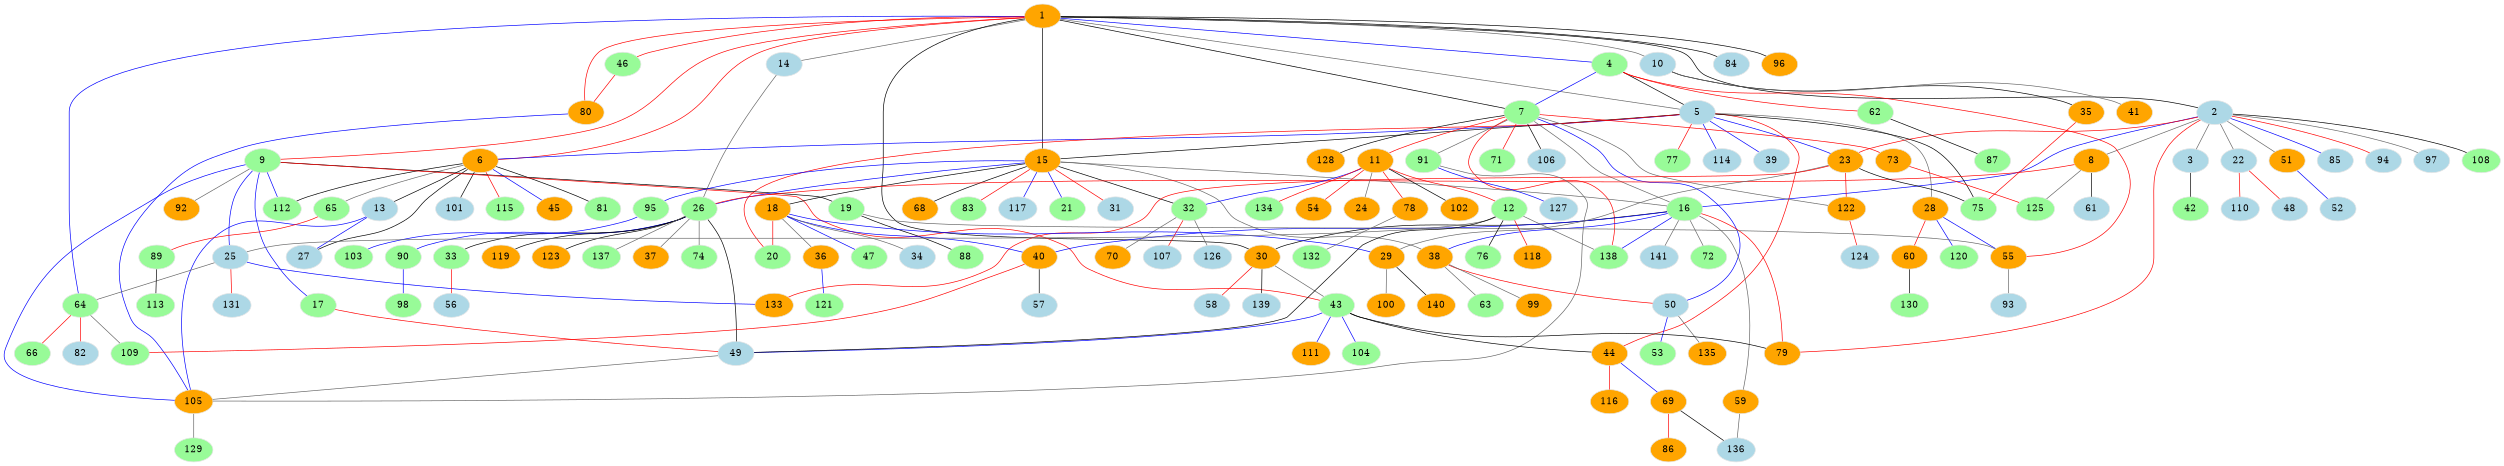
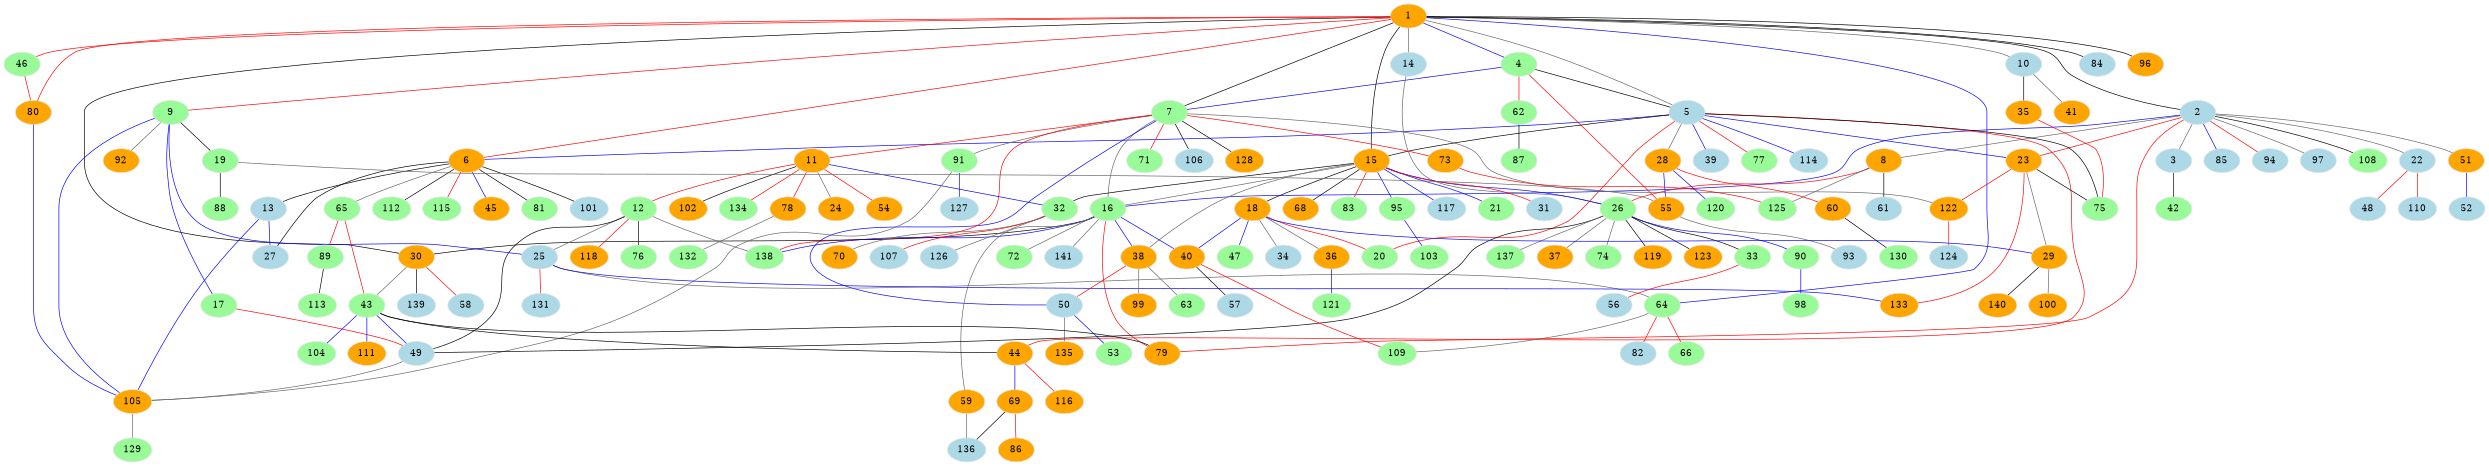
edge "9" -- "112": removed
edge "9" -- "43": now "65" -- "43"
